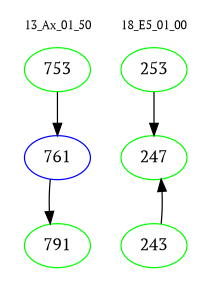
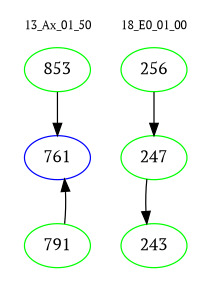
cluster "18_E5_01_00": label "18_E5_01_00" -> "18_E0_01_00"
node "753": label "753" -> "853"
node "253": label "253" -> "256"
edge "761" -> "791": reversed
edge "243" -> "247": reversed
